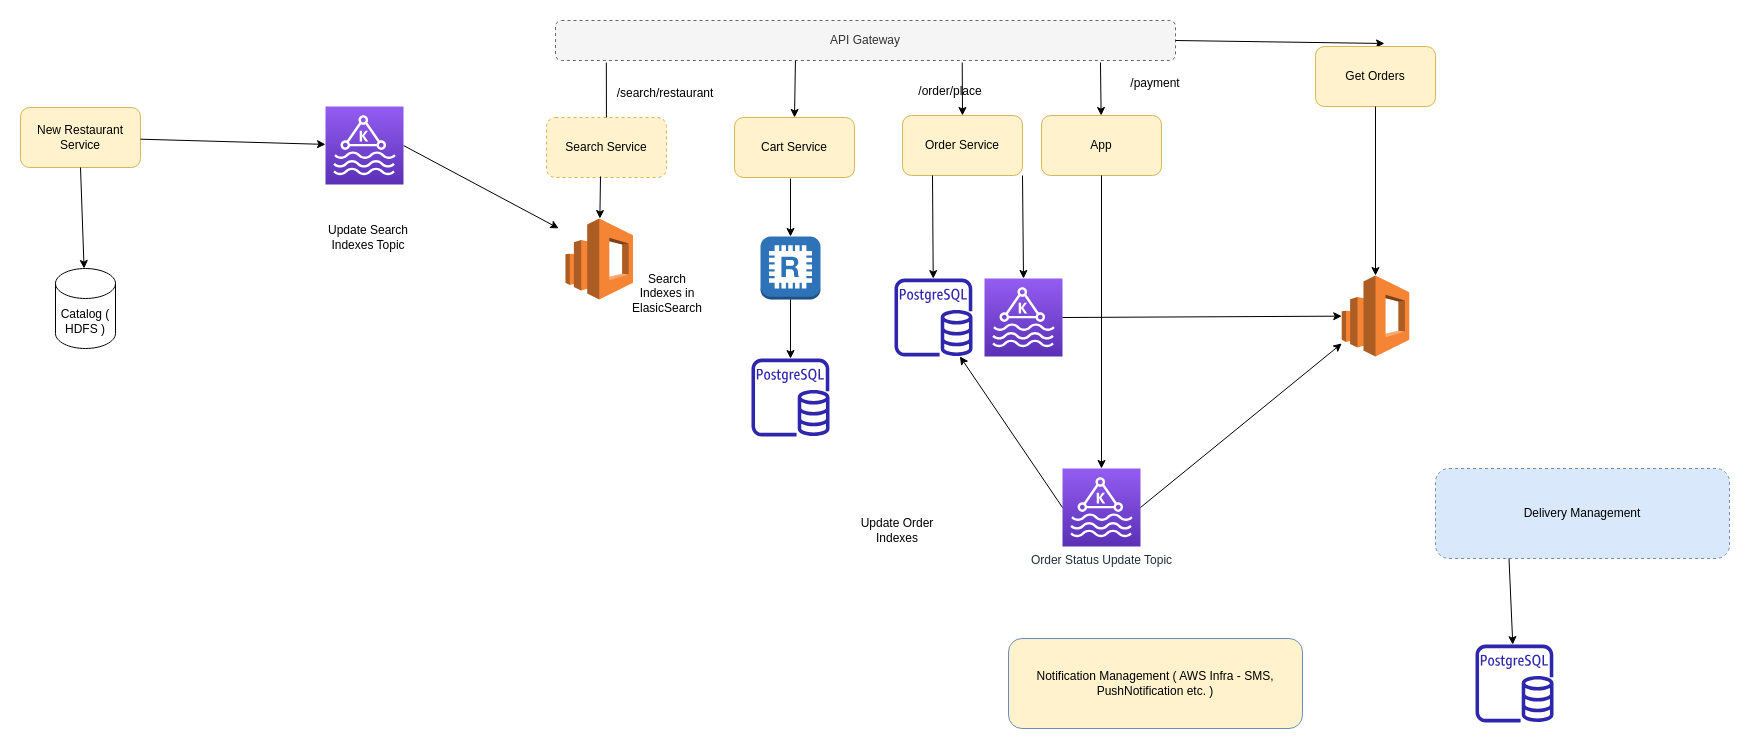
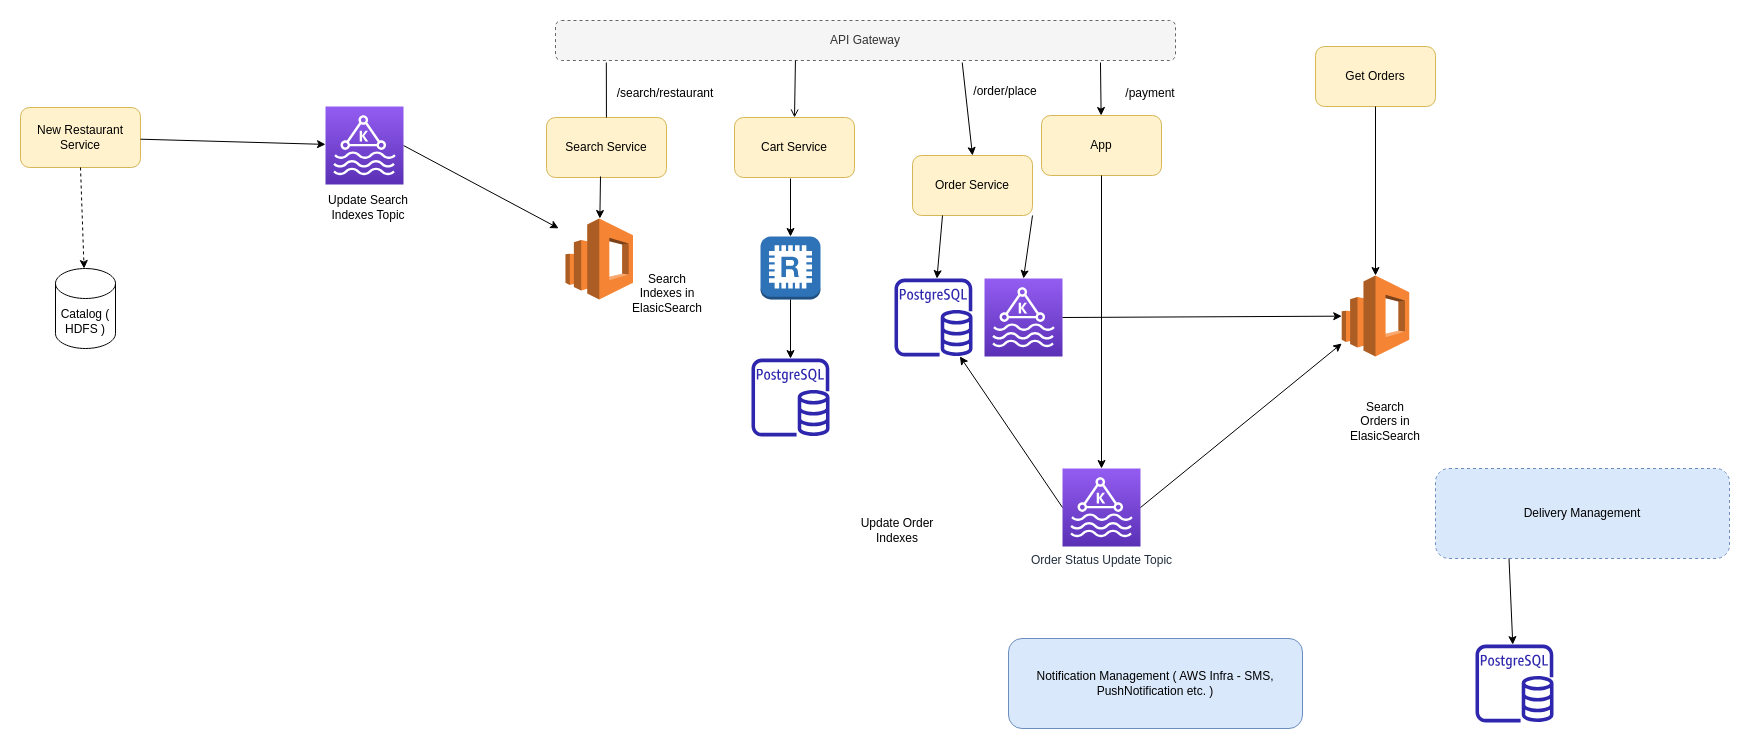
edge "API Gateway" -> "Get Orders": removed
node "/payment": moved (1156, 84) -> (1151, 94)
node "/order/place": moved (951, 92) -> (1006, 92)
edge "API Gateway" -> "Cart Service": arrowhead classic -> open
node "Order Service": moved (963, 146) -> (973, 186)
node "Search Service": style dashed -> solid
edge "New Restaurant Service" -> "Catalog ( HDFS )": style solid -> dashed
node "Update Search Indexes Topic": moved (369, 238) -> (369, 208)
node "Search Orders in ElasicSearch": added
node "Notification Management ( AWS Infra - SMS, PushNotification etc. )": fillcolor #fff2cc -> #dae8fc
